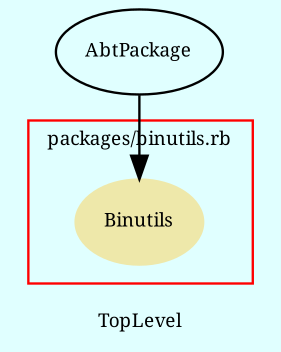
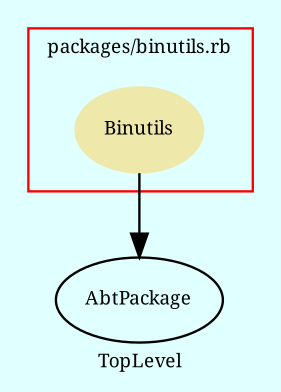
edge "AbtPackage" -> "Binutils": reversed
